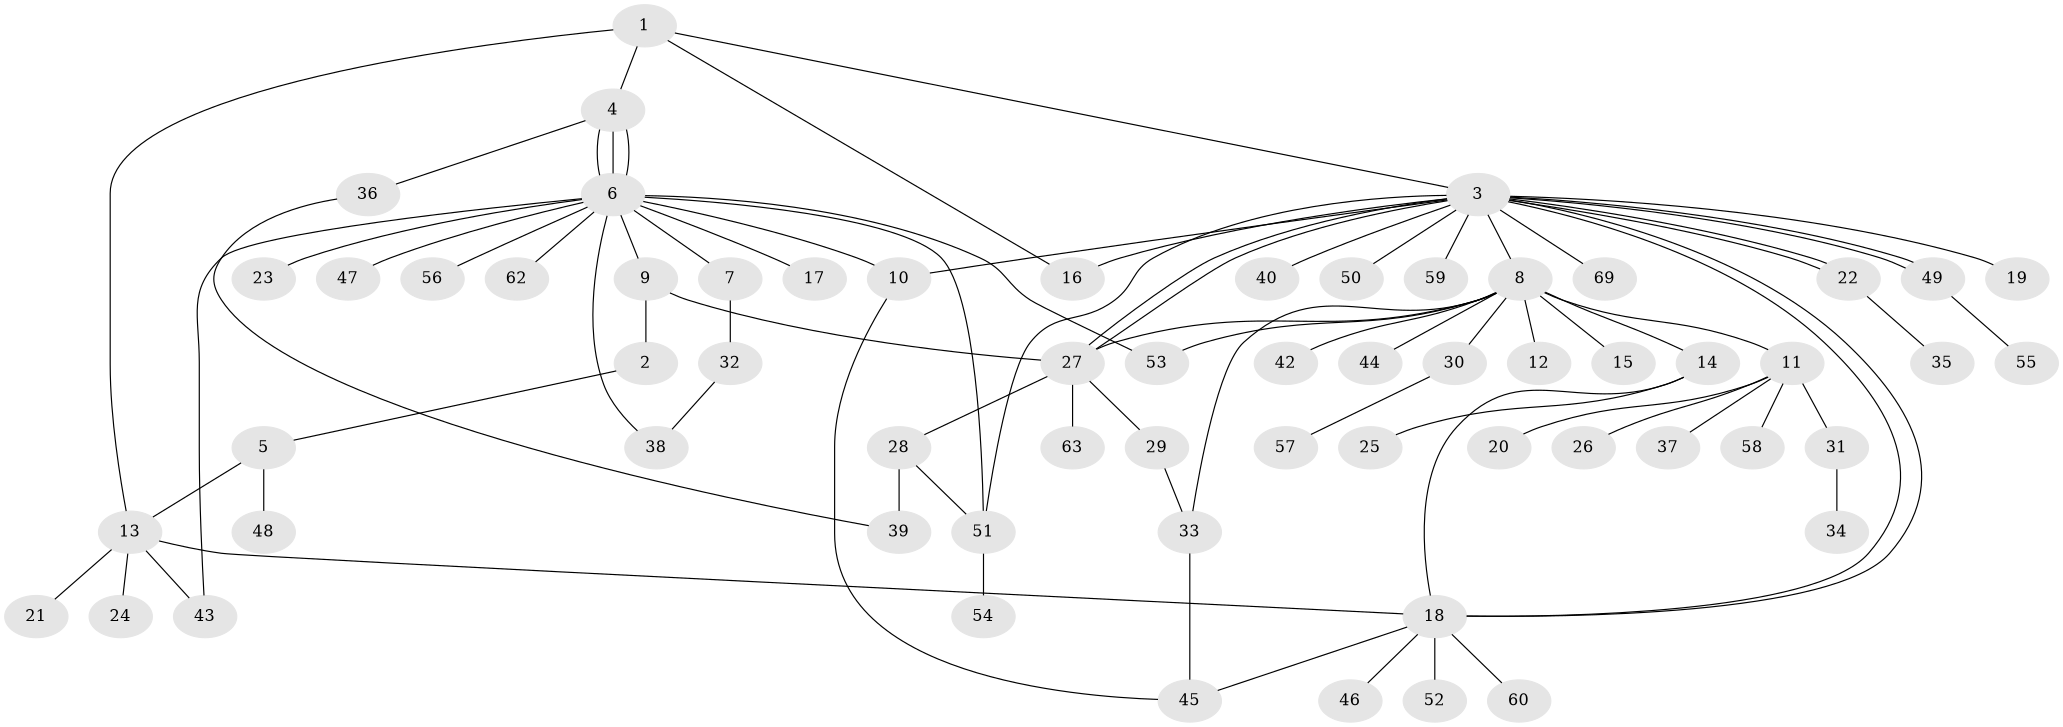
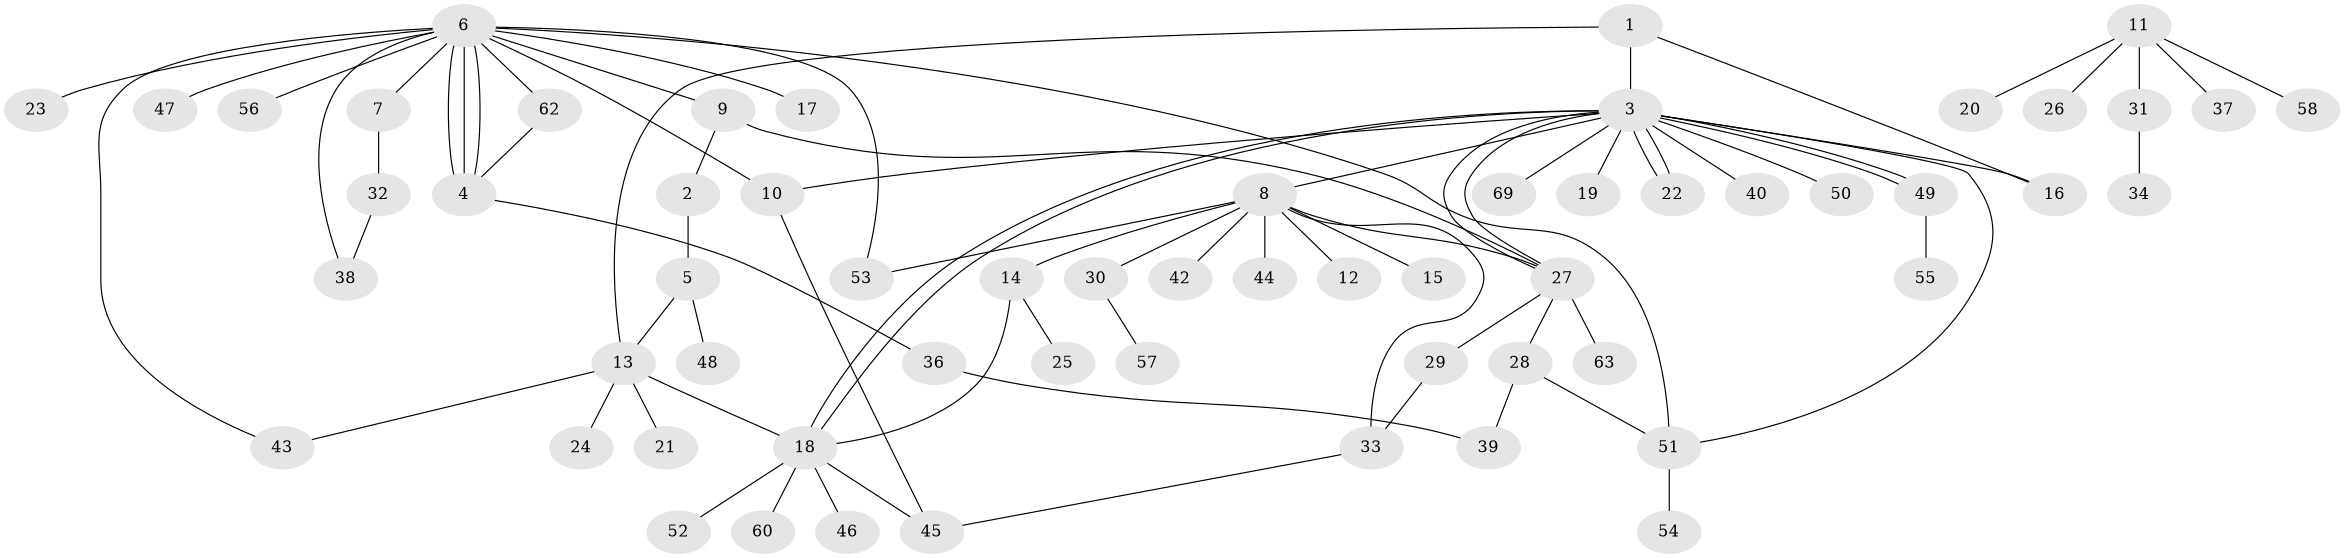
edge "1" -- "4": now "62" -- "4"
node "59": removed
edge "8" -- "11": removed
node "35": removed
